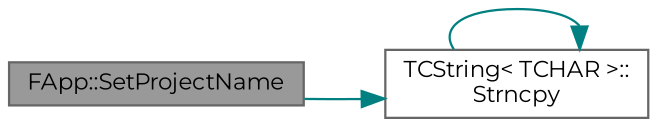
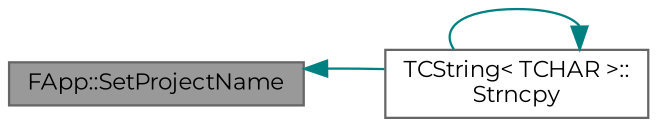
edge "FApp::SetProjectName" -> "TCString< TCHAR >:: Strncpy": reversed
